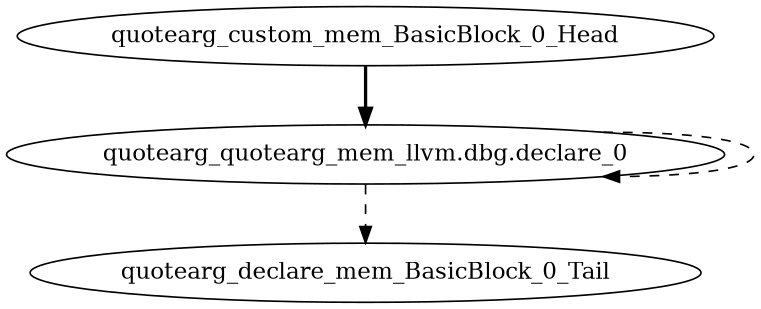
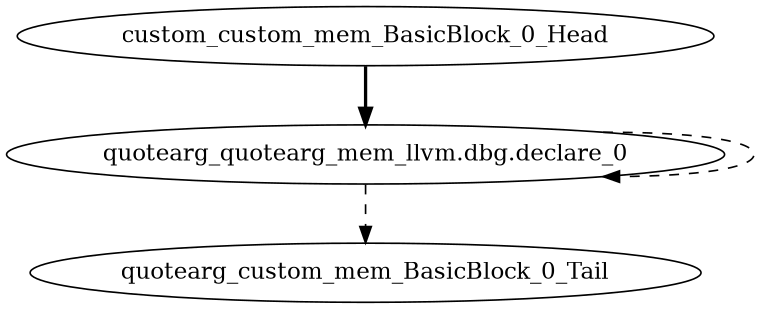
node "quotearg_custom_mem_BasicBlock_0_Head": label "quotearg_custom_mem_BasicBlock_0_Head" -> "custom_custom_mem_BasicBlock_0_Head"
node "quotearg_declare_mem_BasicBlock_0_Tail": label "quotearg_declare_mem_BasicBlock_0_Tail" -> "quotearg_custom_mem_BasicBlock_0_Tail"
